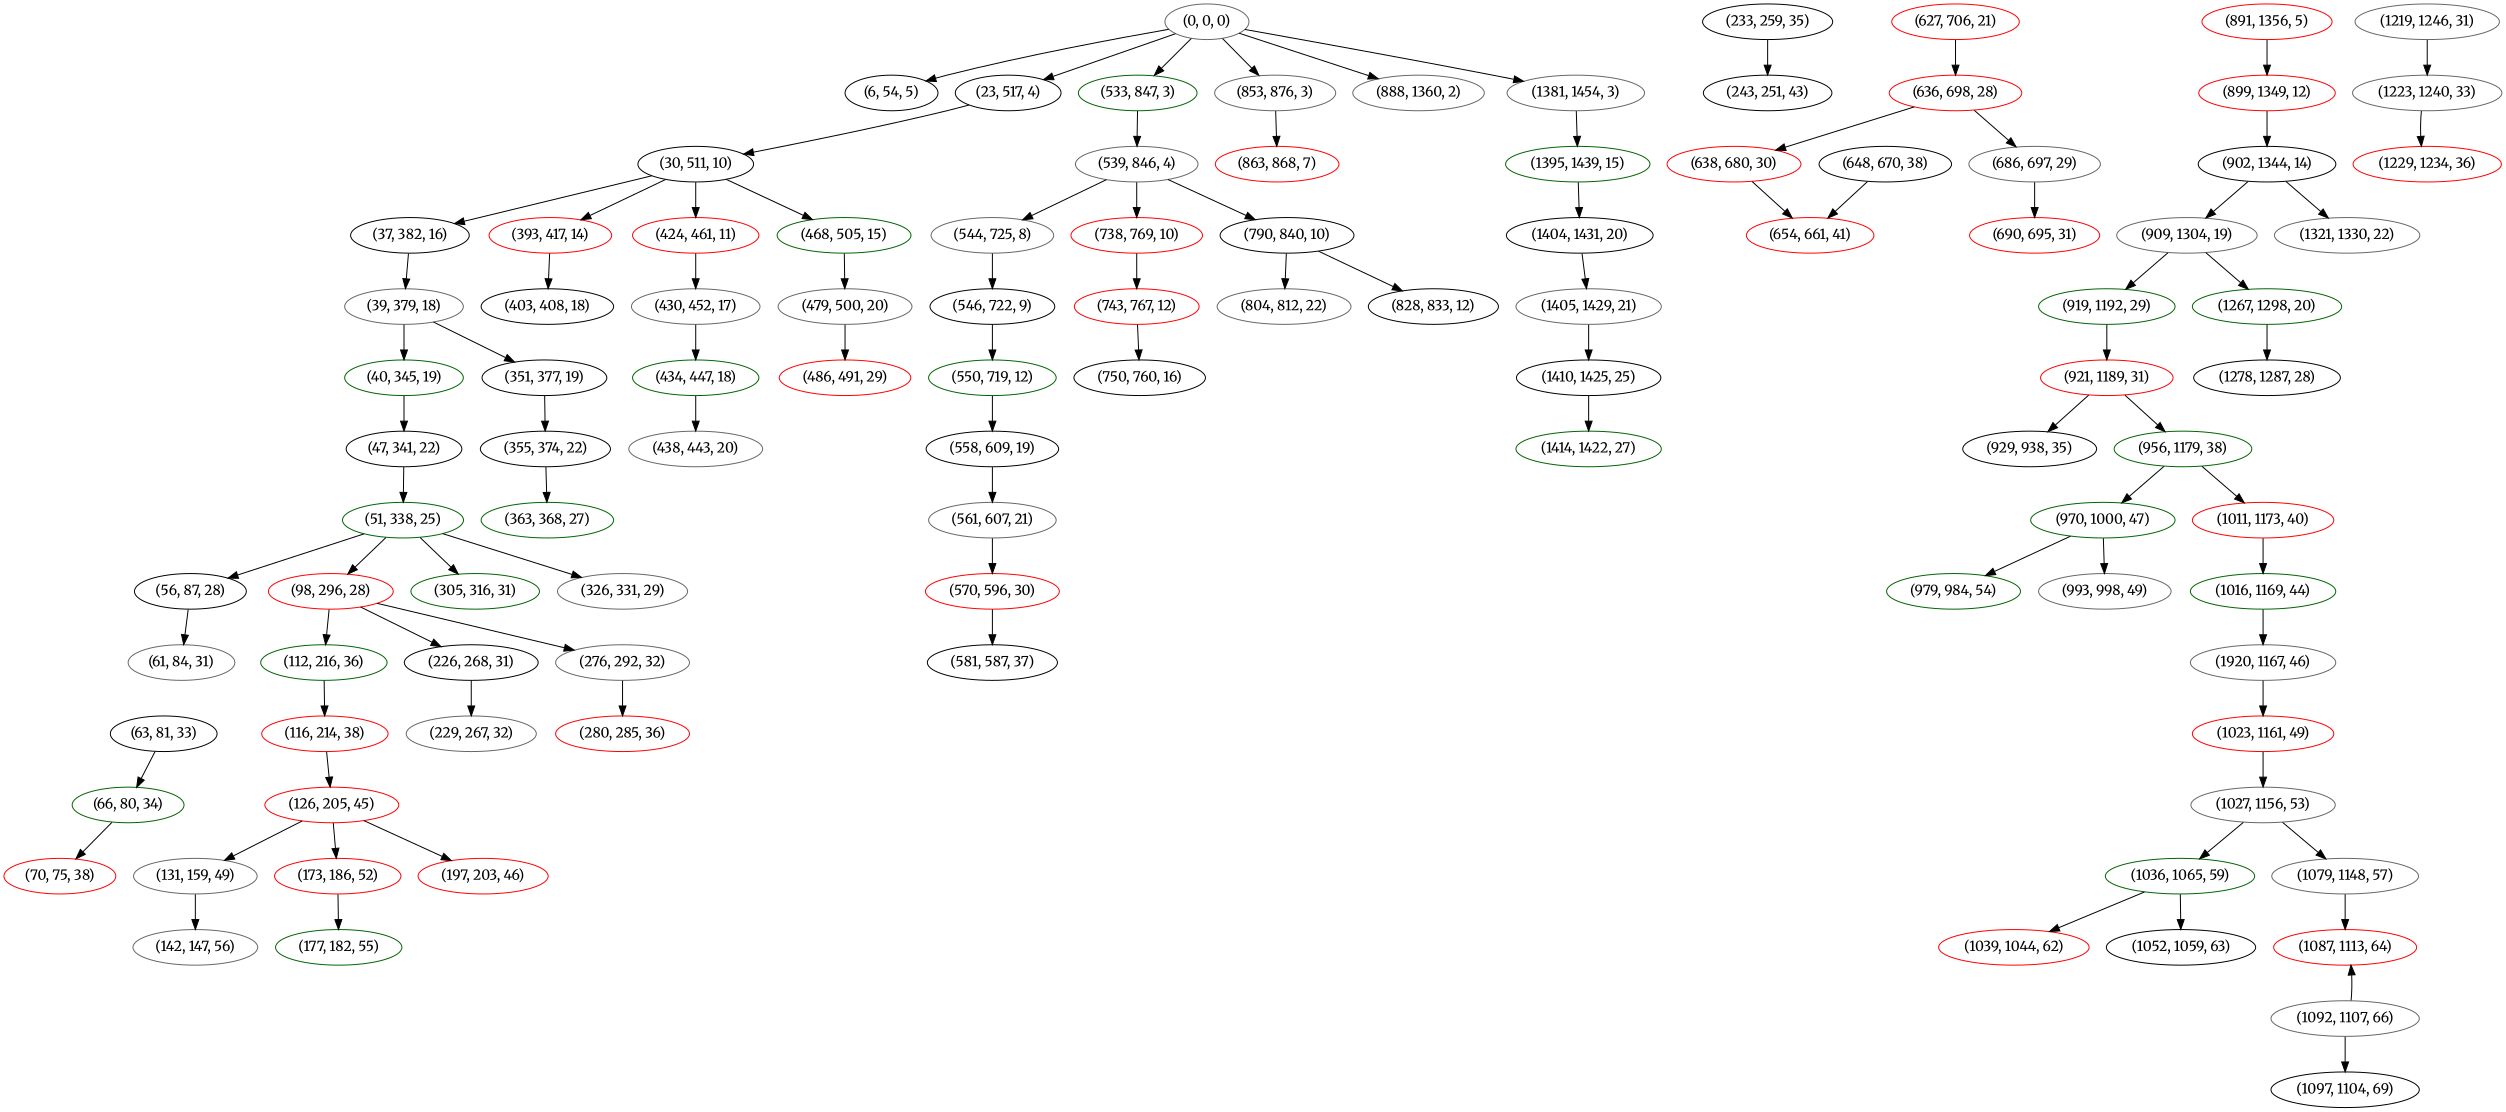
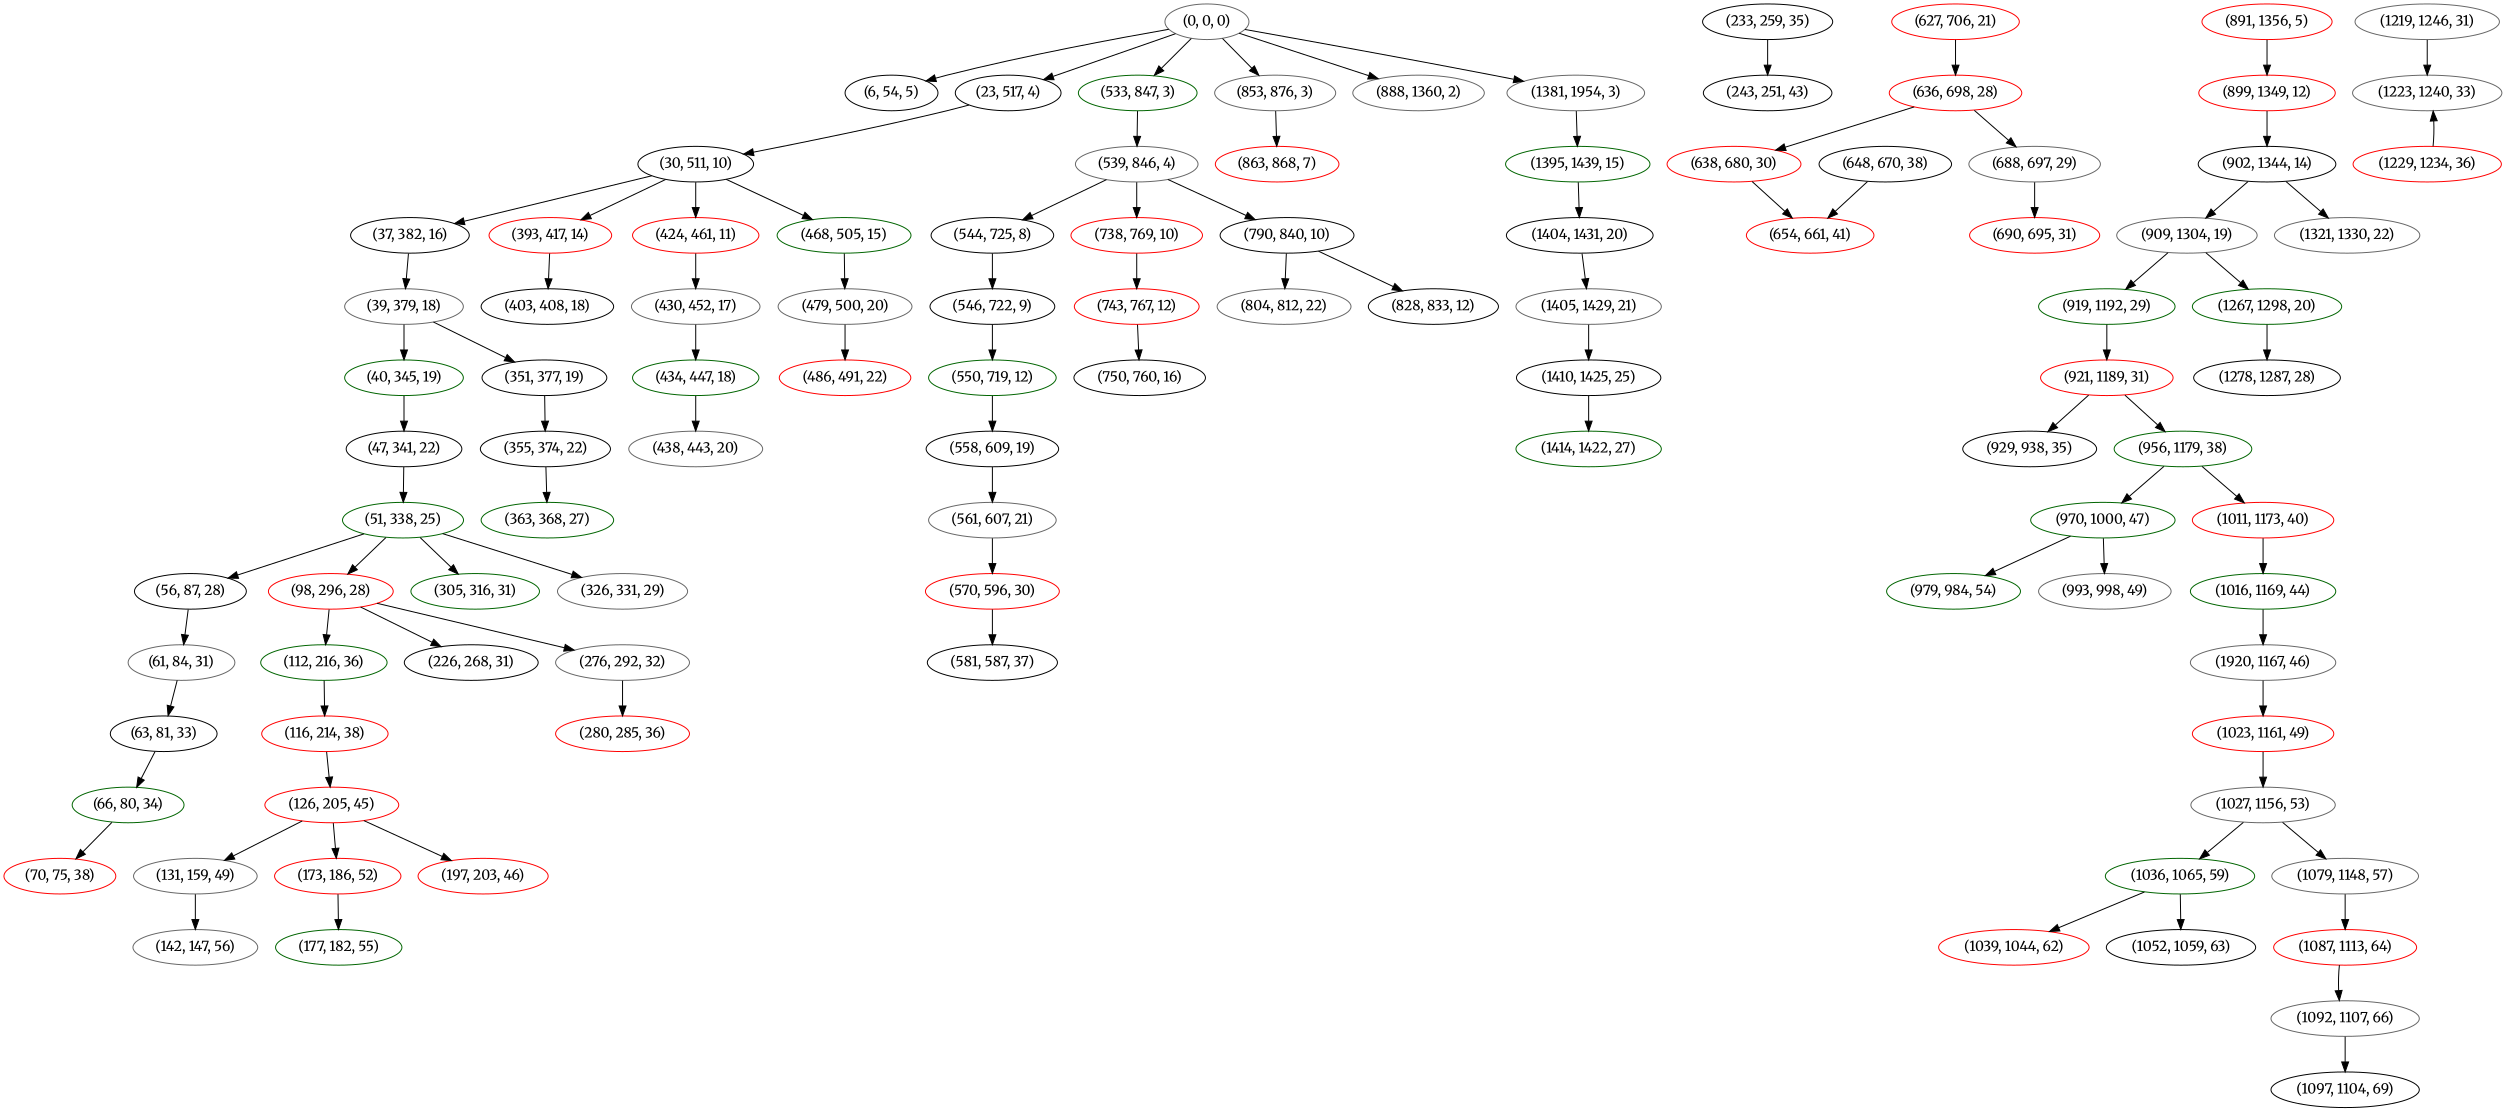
node "(1381, 1454, 3)": label "(1381, 1454, 3)" -> "(1381, 1954, 3)"
edge "(1223, 1240, 33)" -> "(1229, 1234, 36)": reversed
node "(686, 697, 29)": label "(686, 697, 29)" -> "(688, 697, 29)"
node "(544, 725, 8)": color gray40 -> black
node "(486, 491, 29)": label "(486, 491, 29)" -> "(486, 491, 22)"
edge "(61, 84, 31)" -> "(63, 81, 33)": added
node "(229, 267, 32)": removed
edge "(1092, 1107, 66)" -> "(1087, 1113, 64)": reversed
